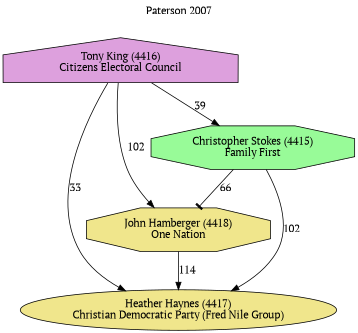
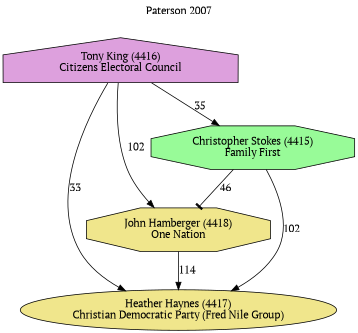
edge "Tony King (4416) Citizens Electoral Council" -> "Christopher Stokes (4415) Family First": label "39" -> "35"
edge "Christopher Stokes (4415) Family First" -> "John Hamberger (4418) One Nation": label "66" -> "46"
